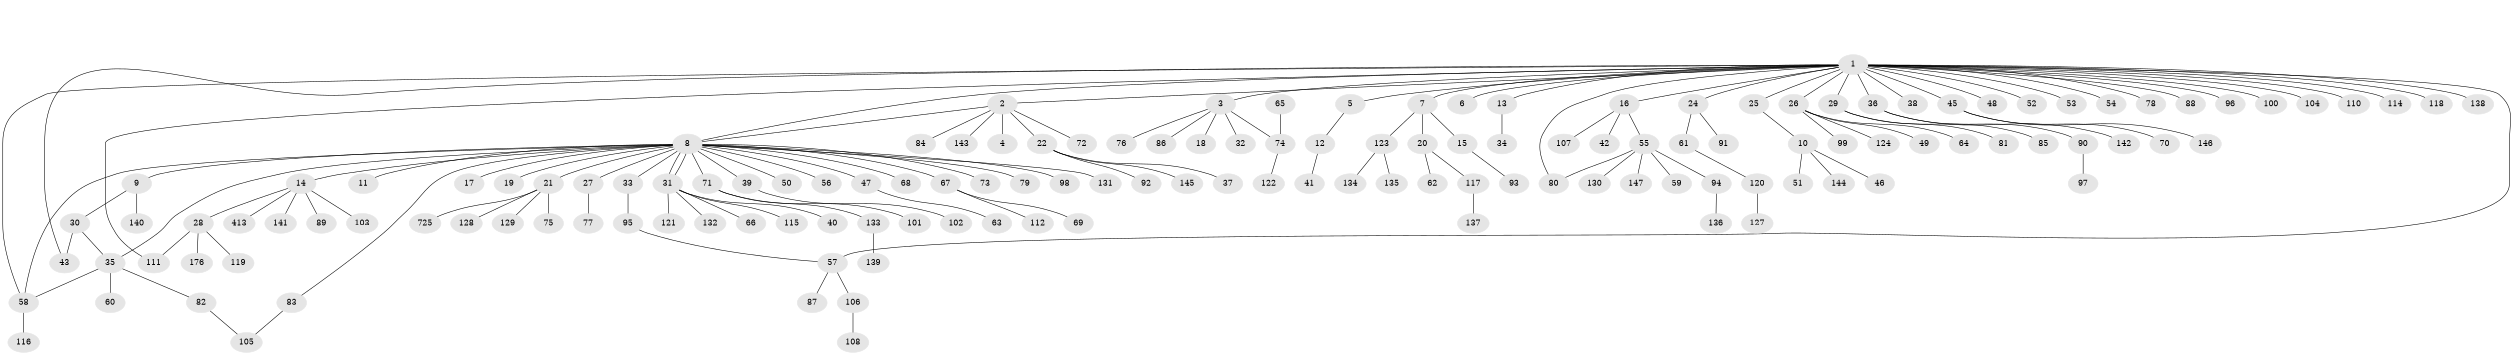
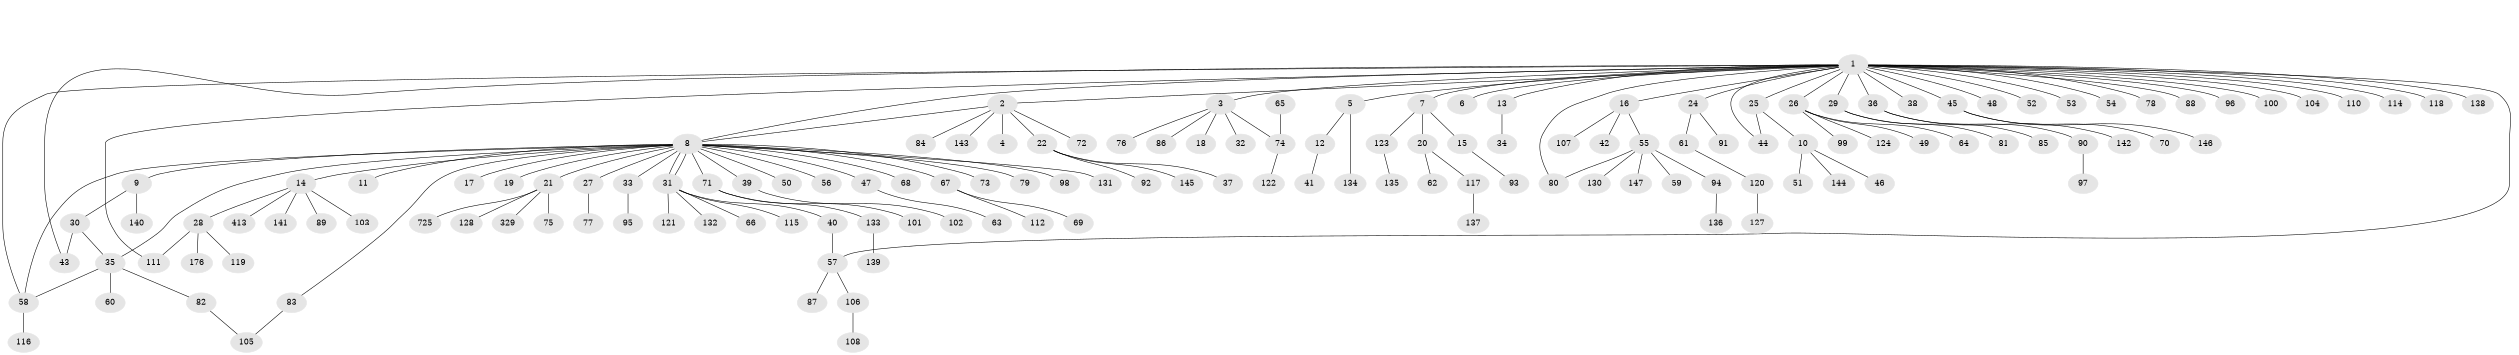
node "44": added
edge "123" -- "134": now "5" -- "134"
node "129": label "129" -> "329"
edge "95" -- "57": now "40" -- "57"
